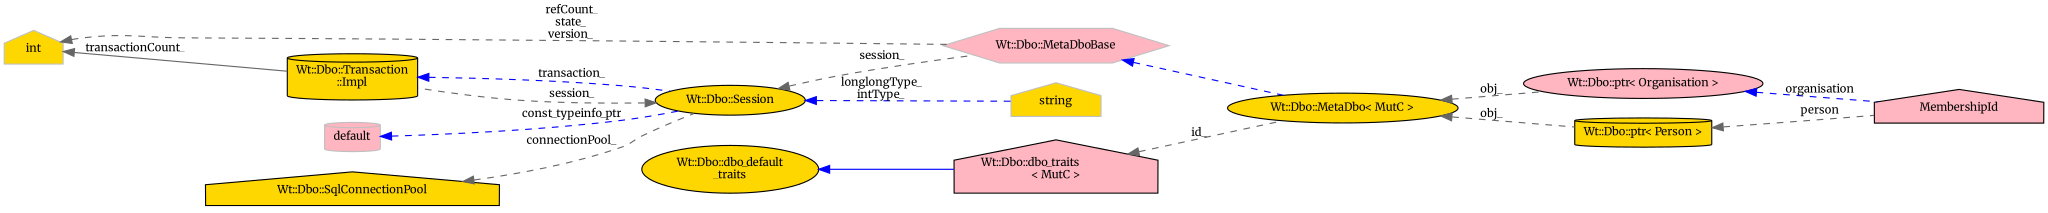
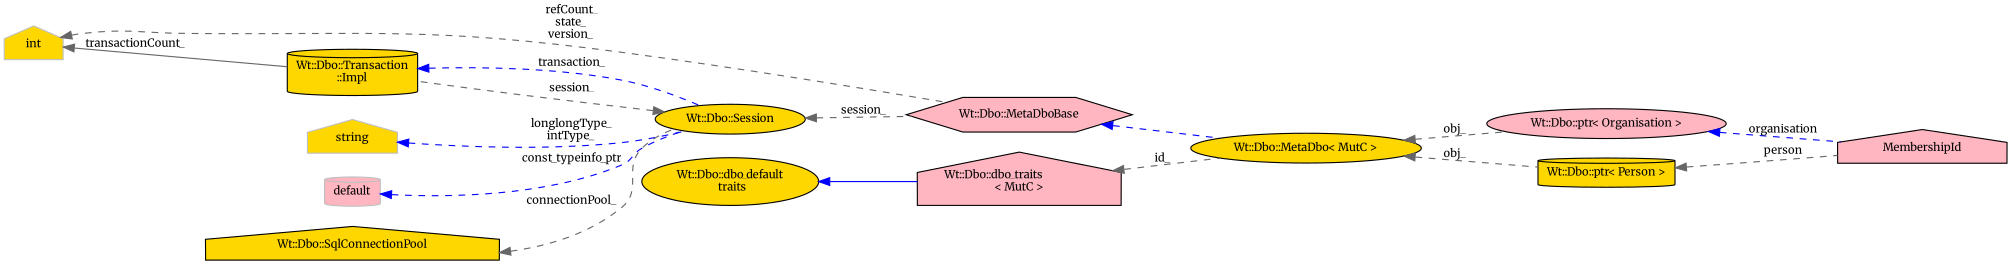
node "Wt::Dbo::MetaDboBase": color grey75 -> black
edge "string" -> "Wt::Dbo::Session": reversed
